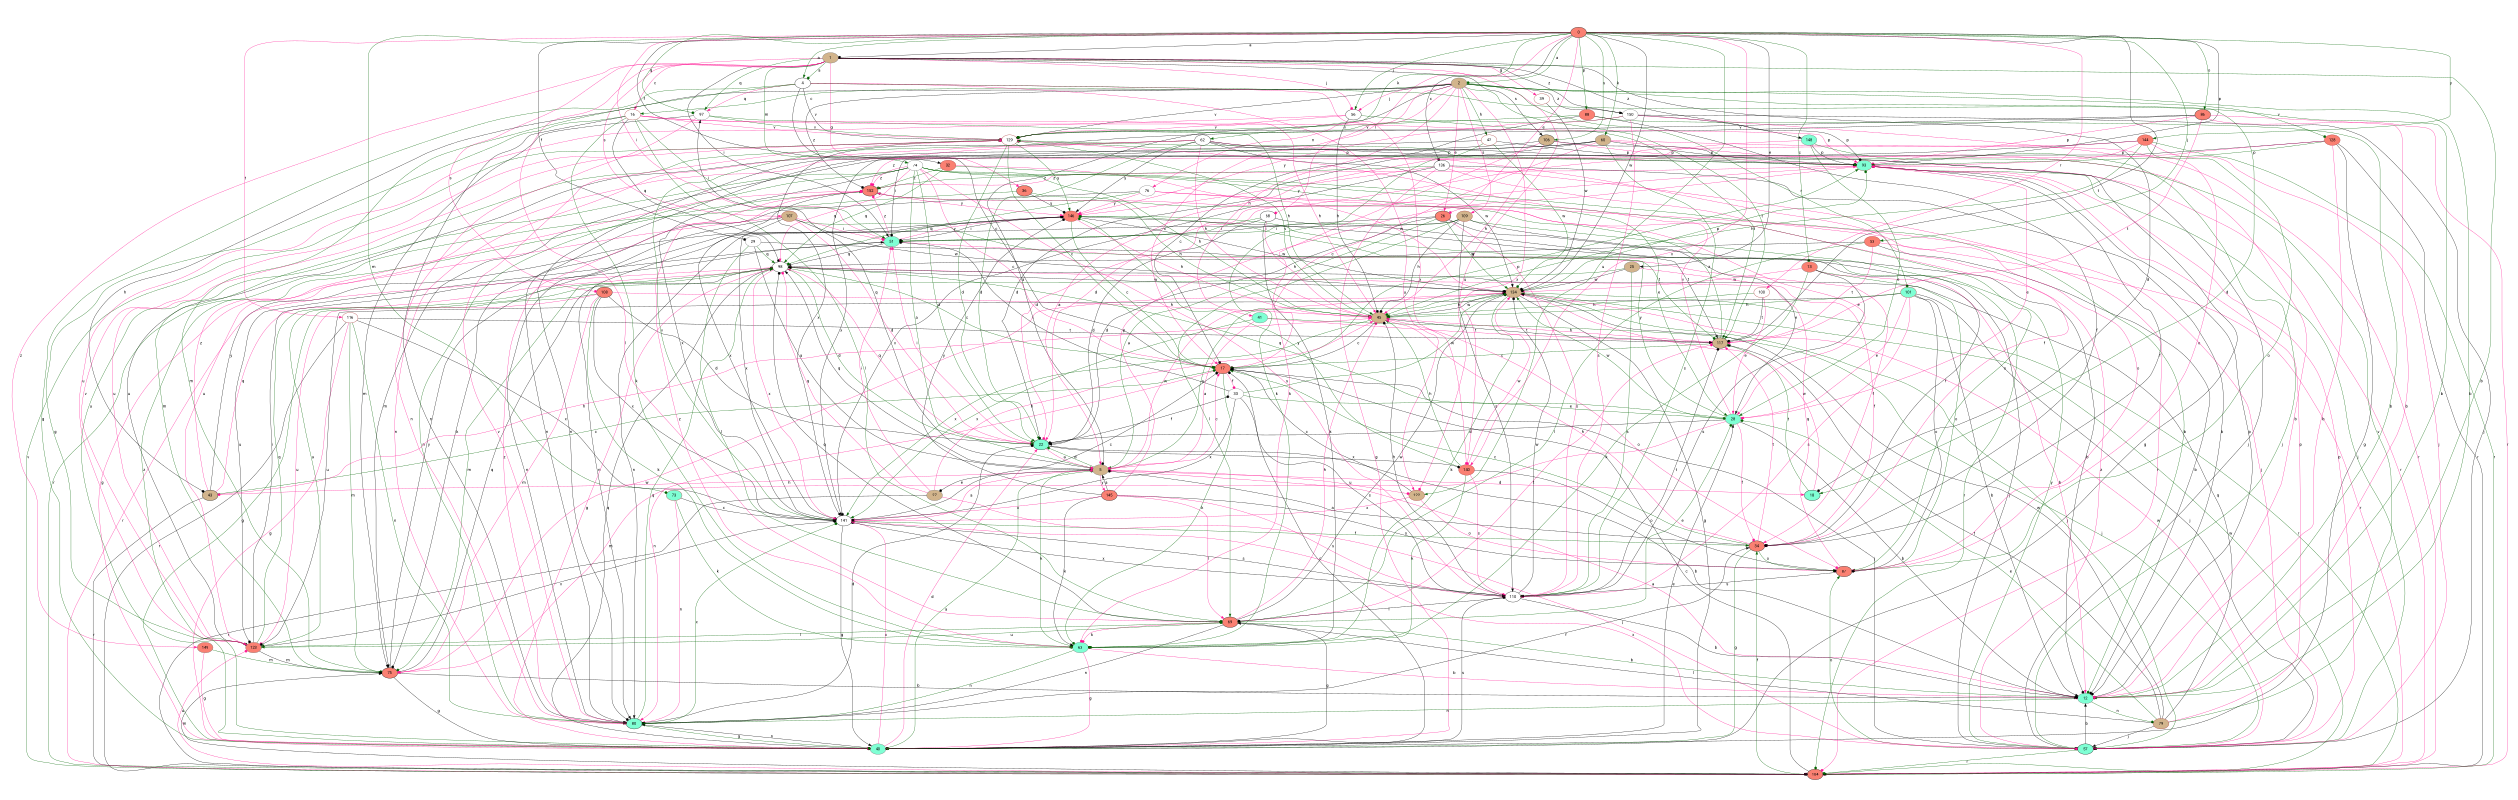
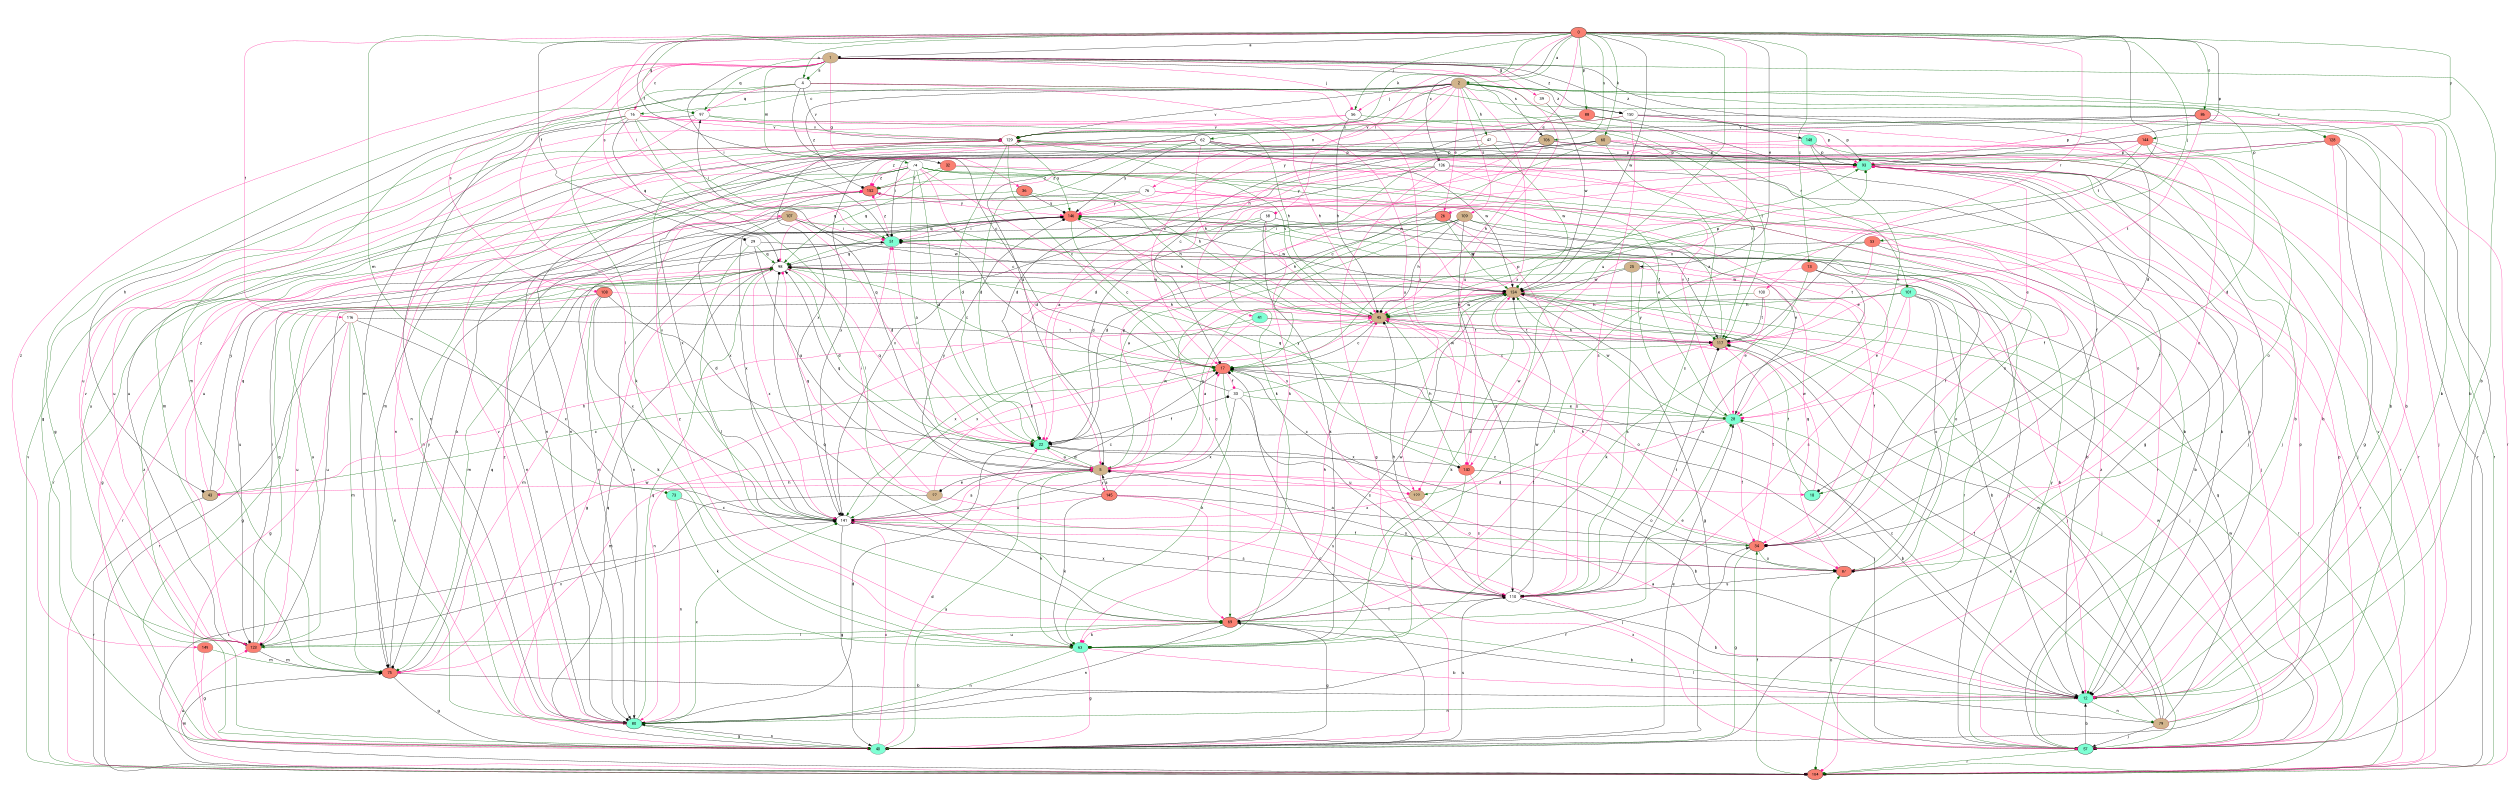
edge "60" -> "17": color deeppink -> darkgreen
edge "104" -> "17": now "12" -> "17"
